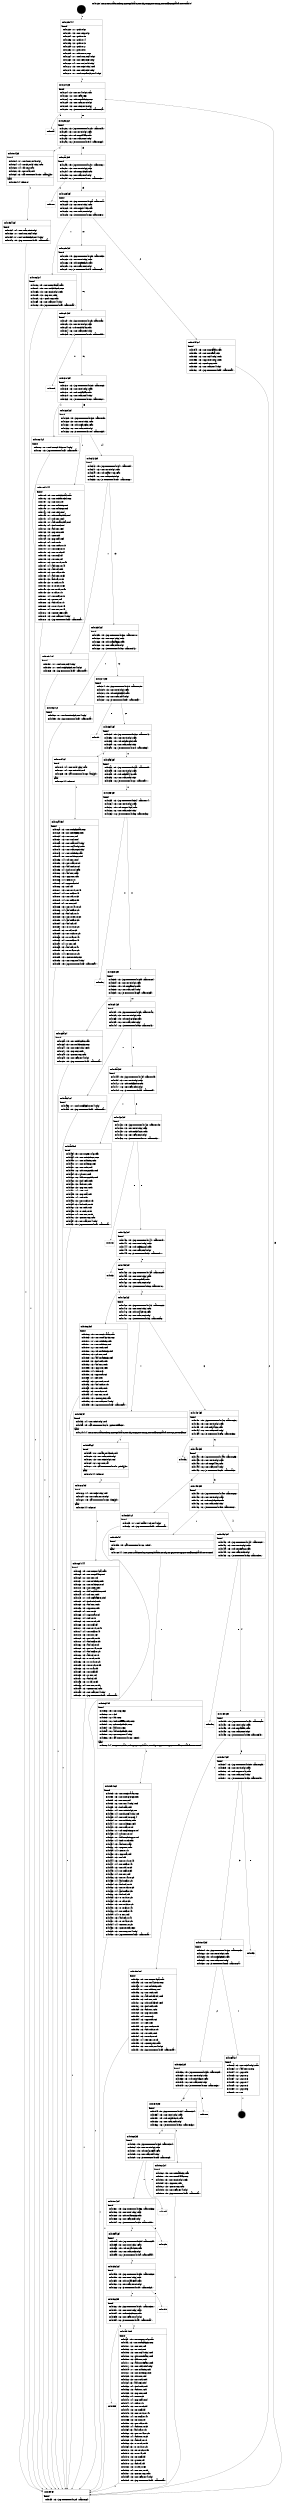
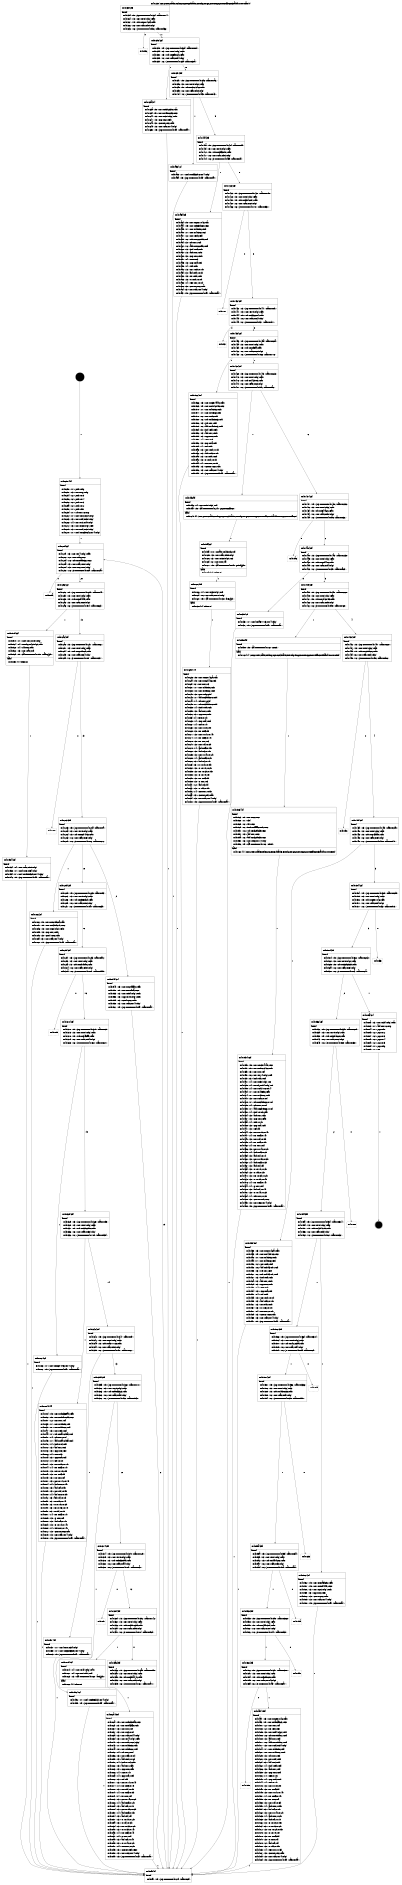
edge "0x4013a6 [25]" -> "0x4013bf [25]": removed, label "11"
node "0x401d0a": added
